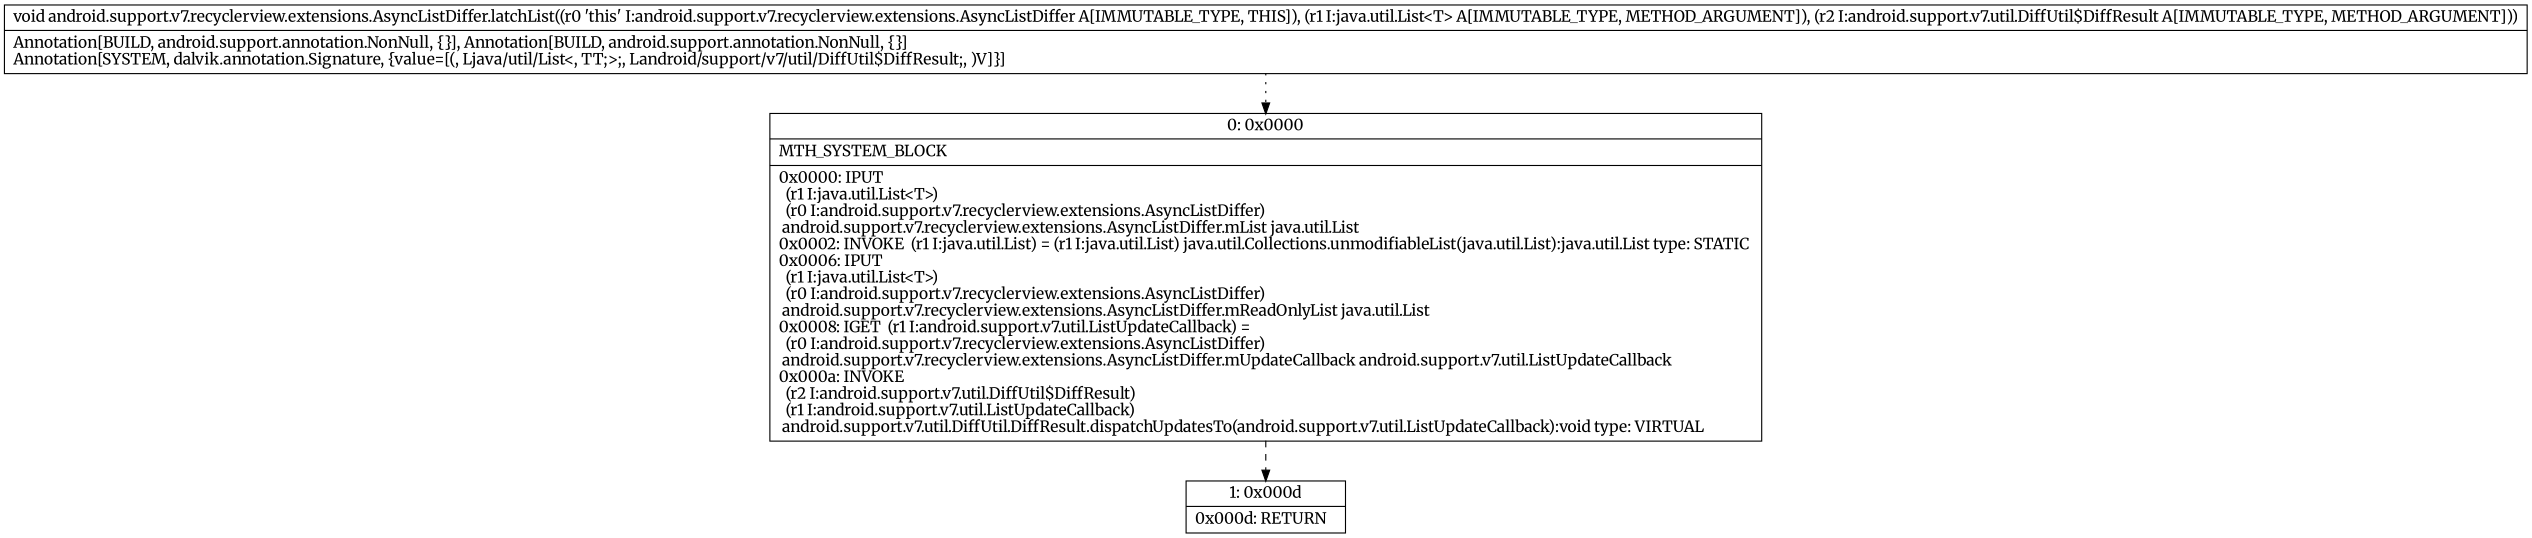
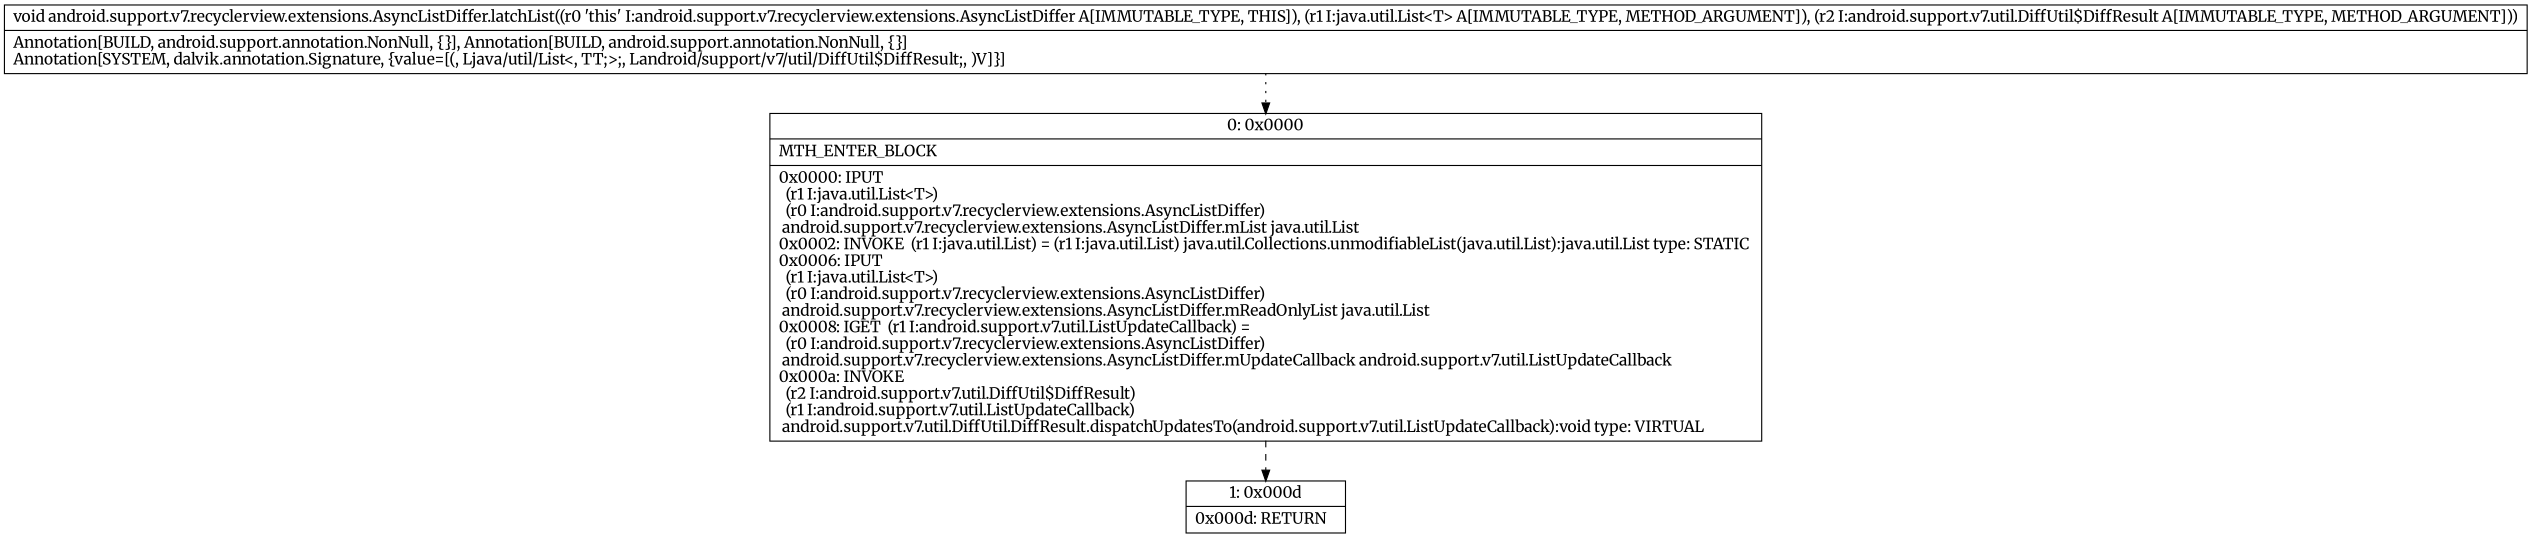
node "0: 0x0000": text "MTH_SYSTEM_BLOCK" -> "MTH_ENTER_BLOCK"
